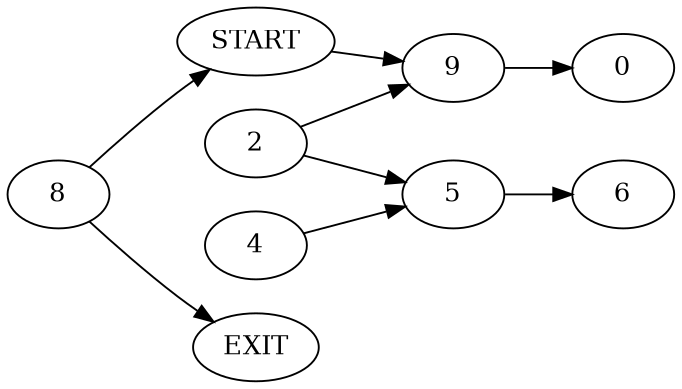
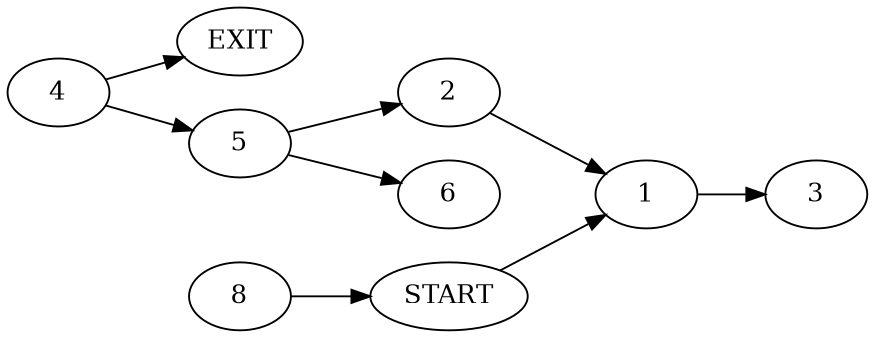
node "9": label "9" -> "1"
node "0": label "0" -> "3"
edge "2" -> "5": reversed
edge "8" -> "EXIT": now "4" -> "EXIT"
